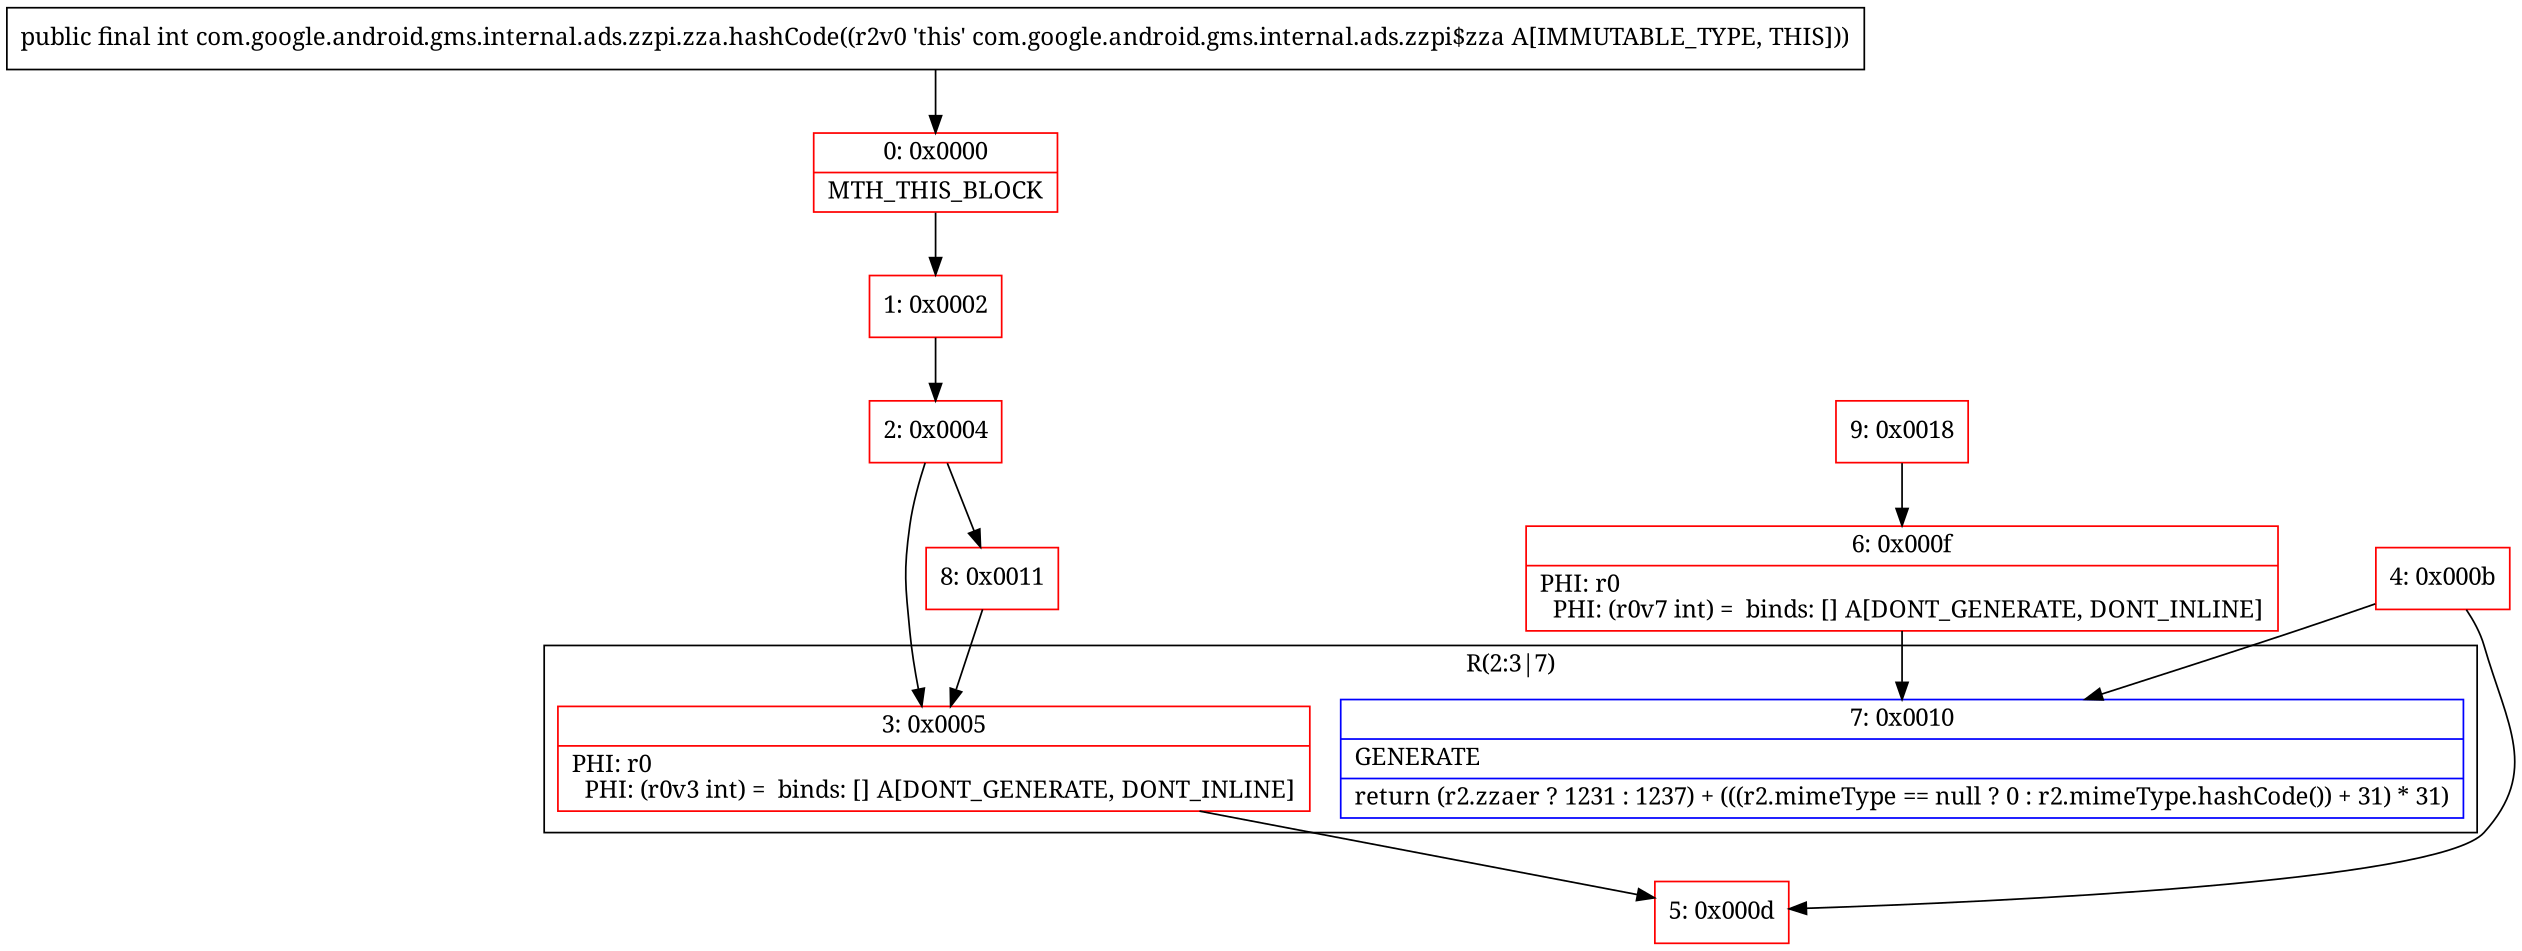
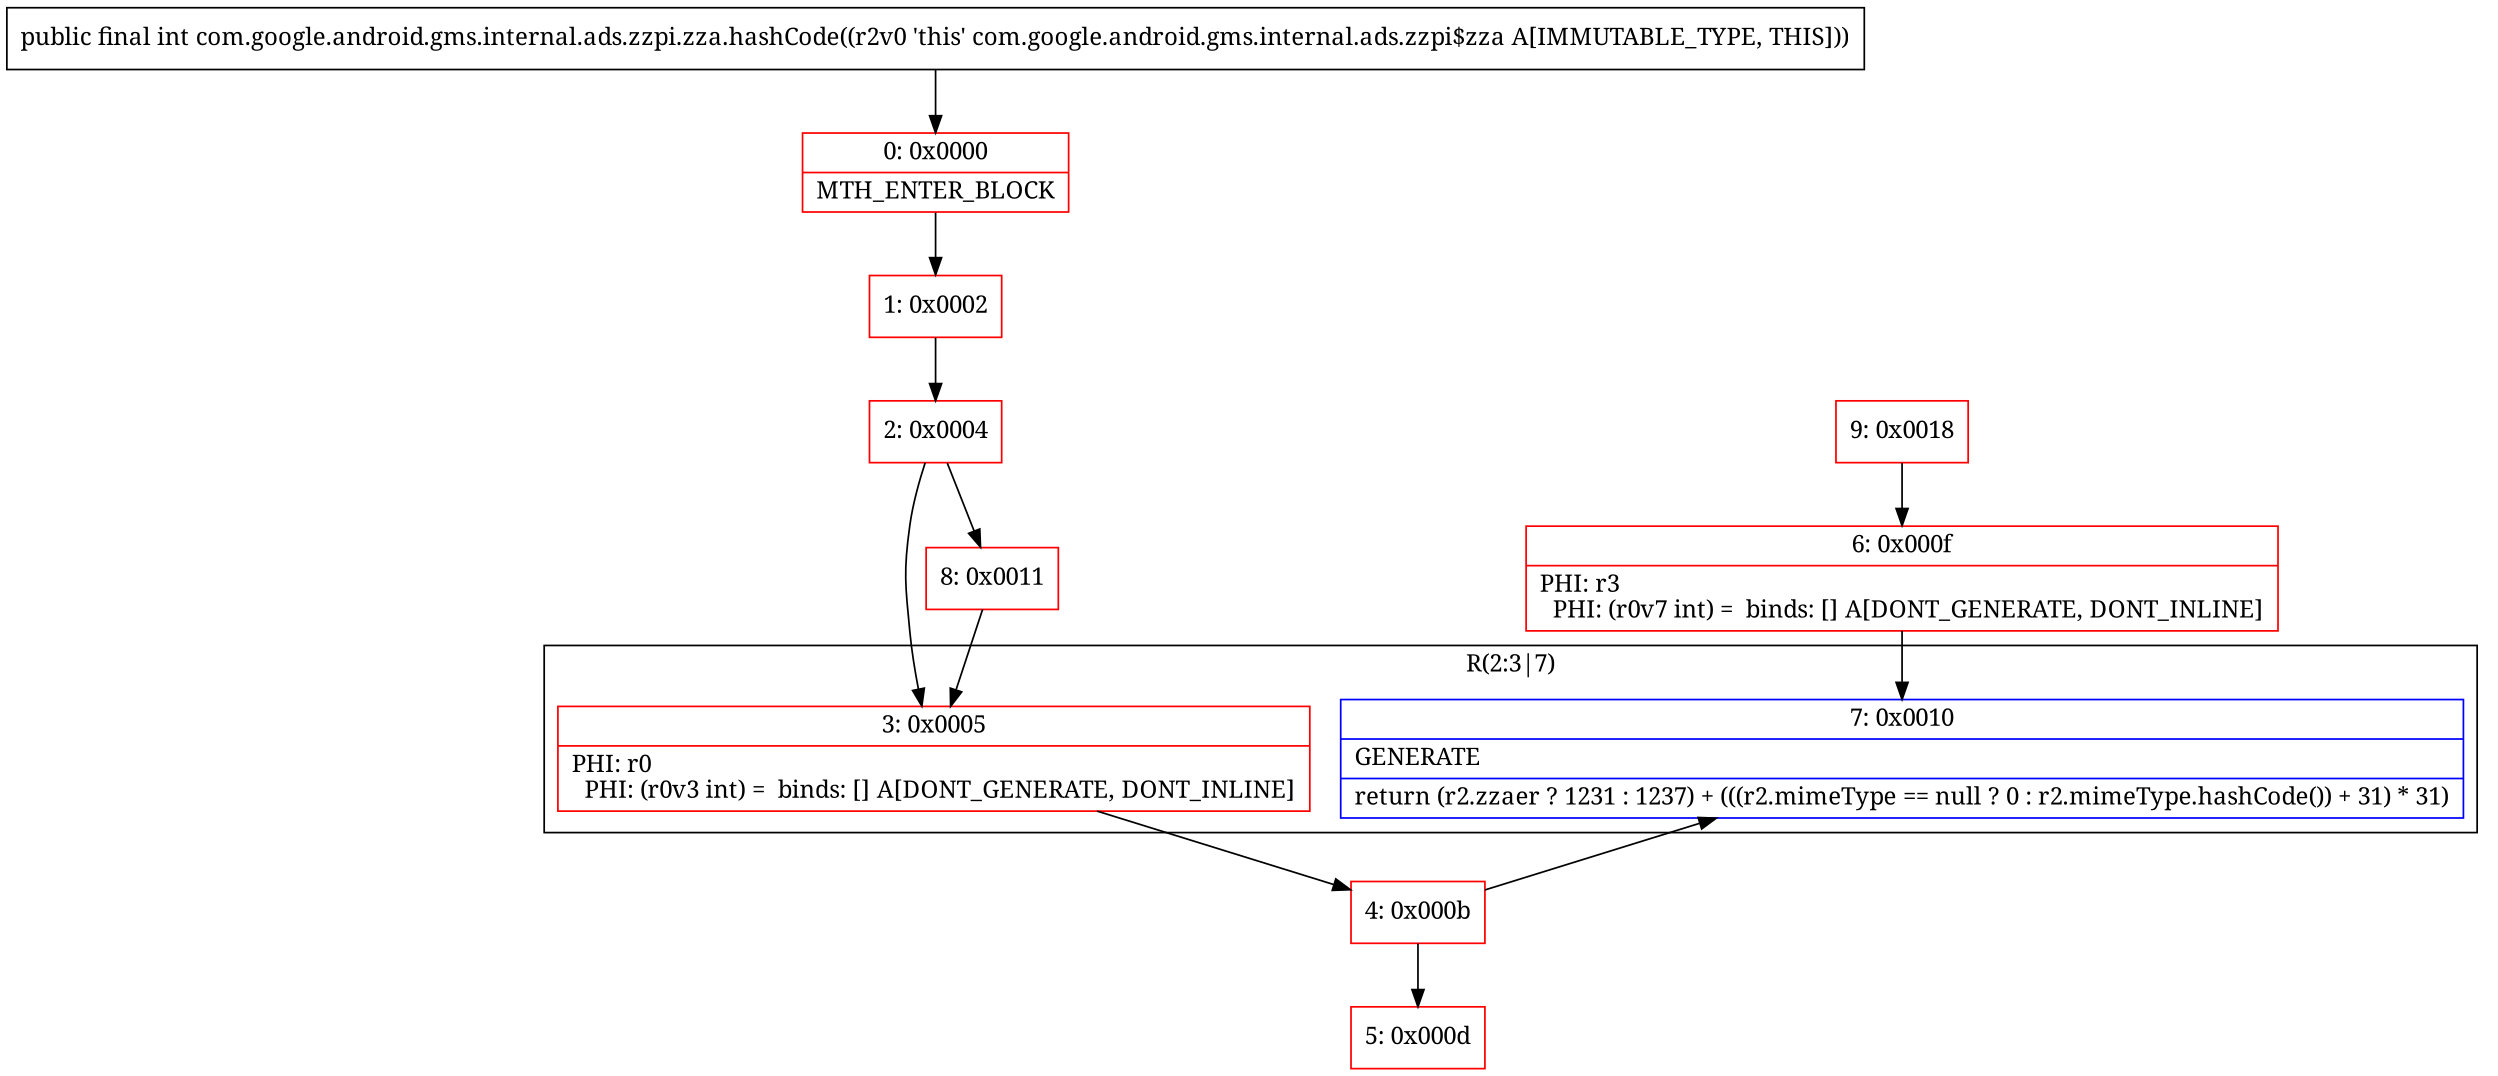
node "0: 0x0000": text "MTH_THIS_BLOCK" -> "MTH_ENTER_BLOCK"
node "6: 0x000f": text "PHI: r0" -> "PHI: r3"
edge "3: 0x0005" -> "5: 0x000d": now "3: 0x0005" -> "4: 0x000b"
